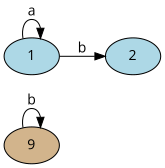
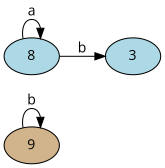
node "1": label "1" -> "8"
node "2": label "2" -> "3"
